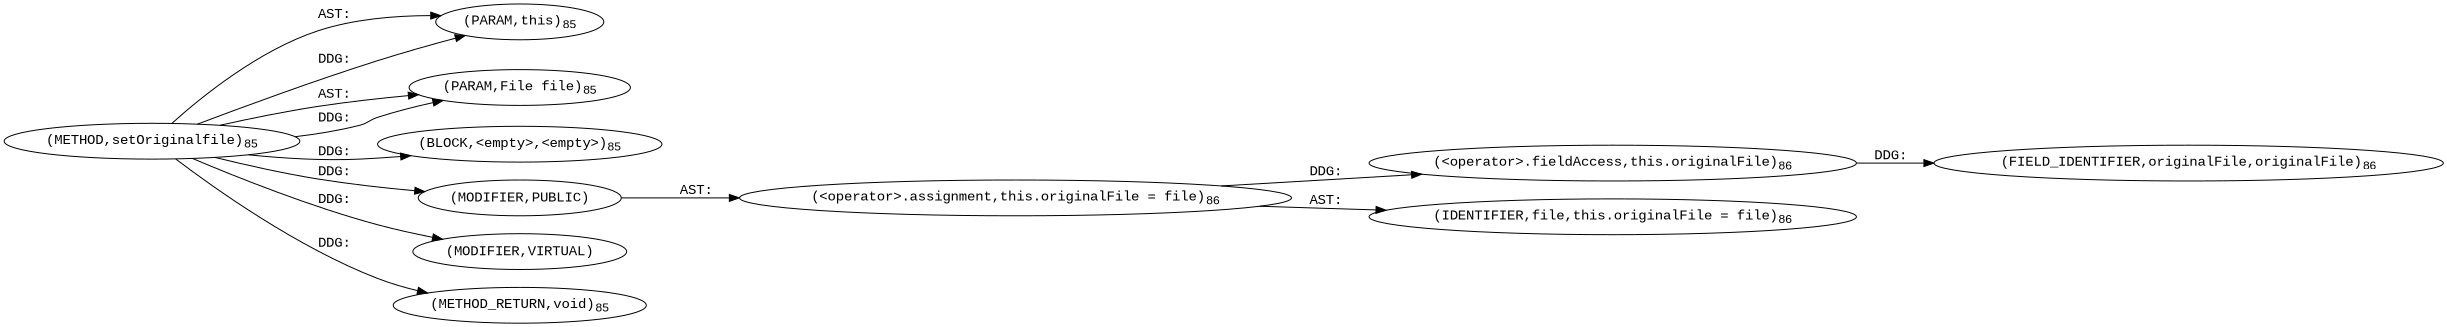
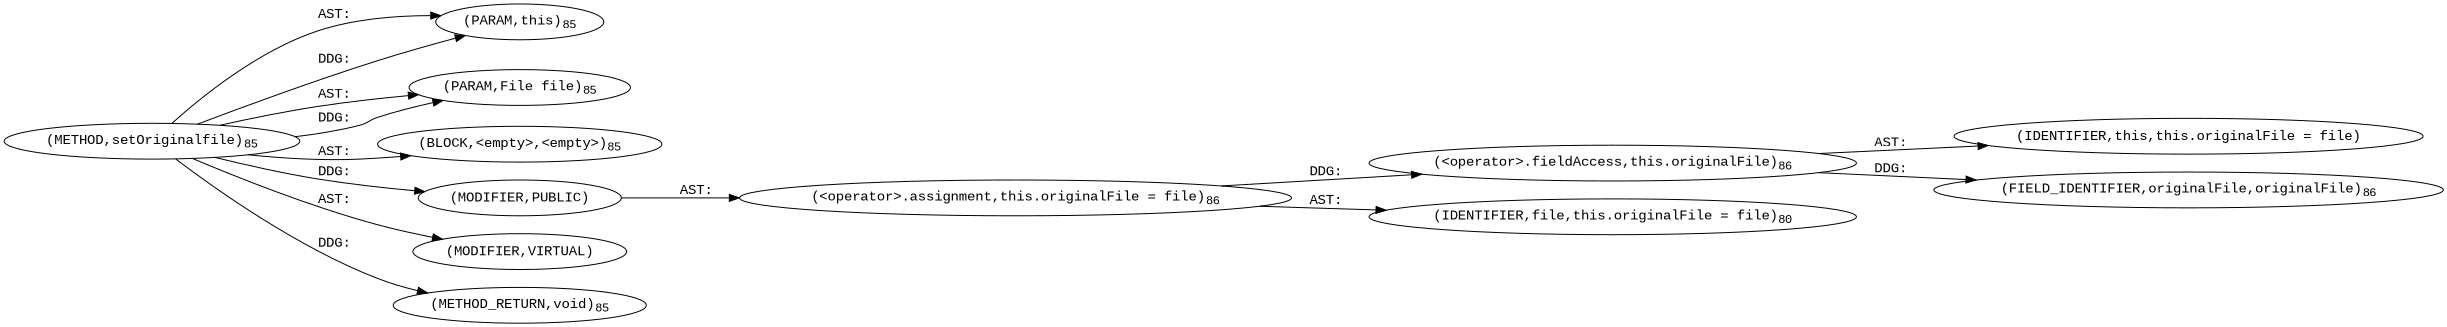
node "(IDENTIFIER,this,this.originalFile = file)": added
edge "(METHOD,setOriginalfile)" -> "(BLOCK,<empty>,<empty>)": label "DDG: " -> "AST: "
edge "(METHOD,setOriginalfile)" -> "(MODIFIER,VIRTUAL)": label "DDG: " -> "AST: "
node "(IDENTIFIER,file,this.originalFile = file)": text "86" -> "80"
